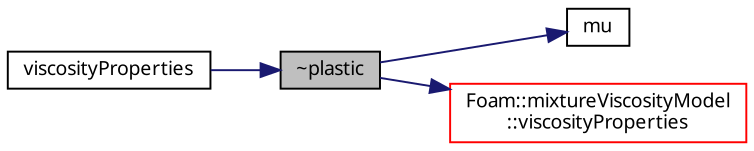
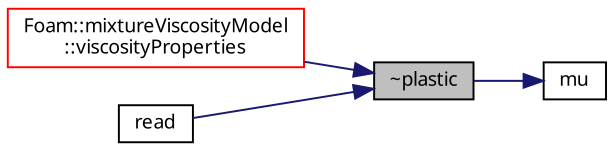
node "viscosityProperties": label "viscosityProperties" -> "read"
edge "~plastic" -> "Foam::mixtureViscosityModel ::viscosityProperties": reversed
